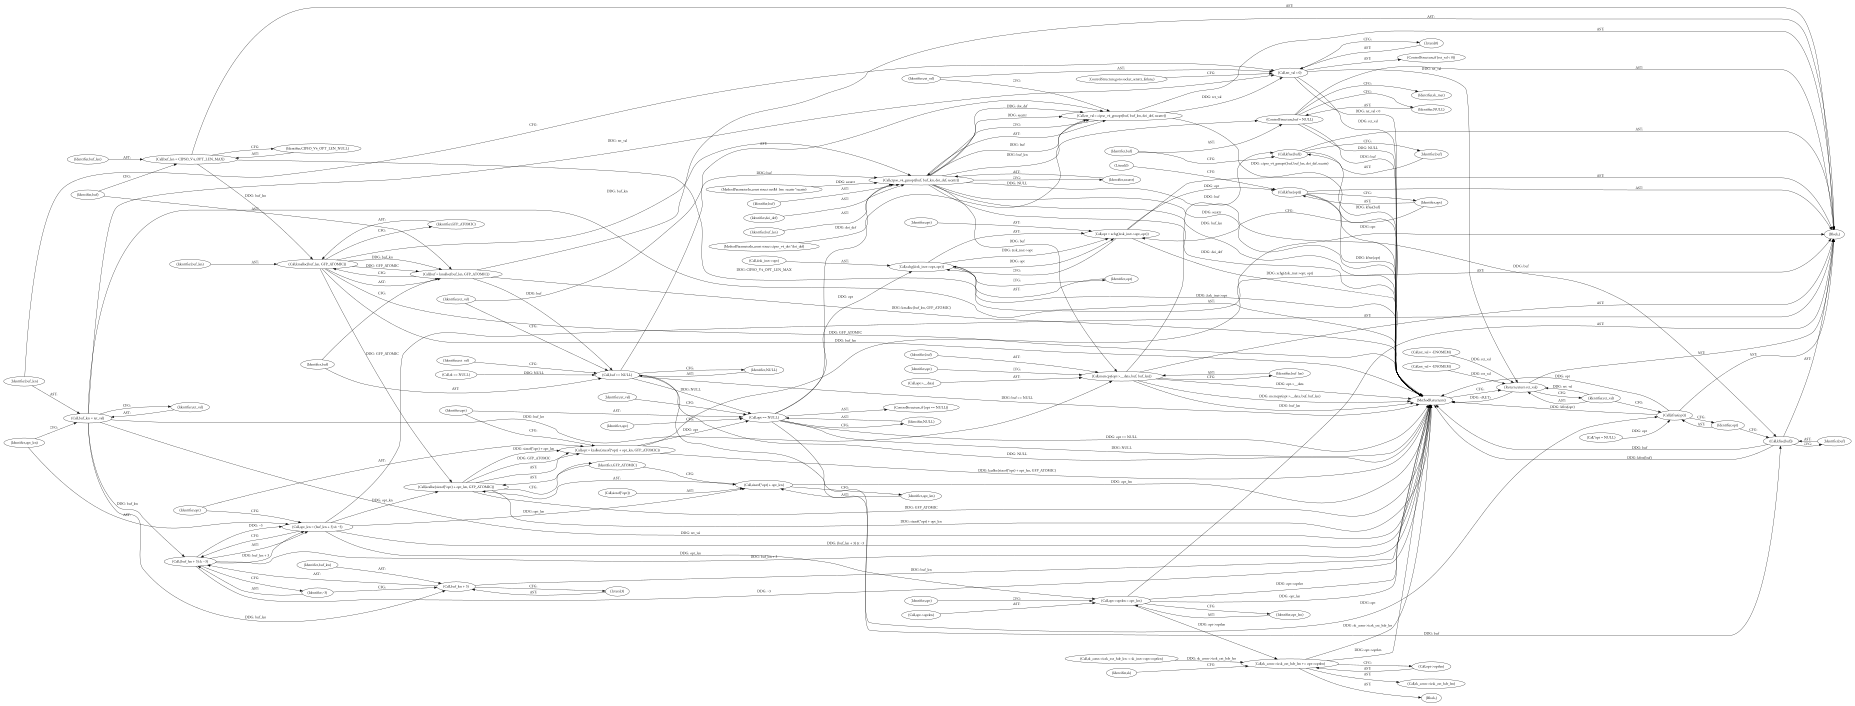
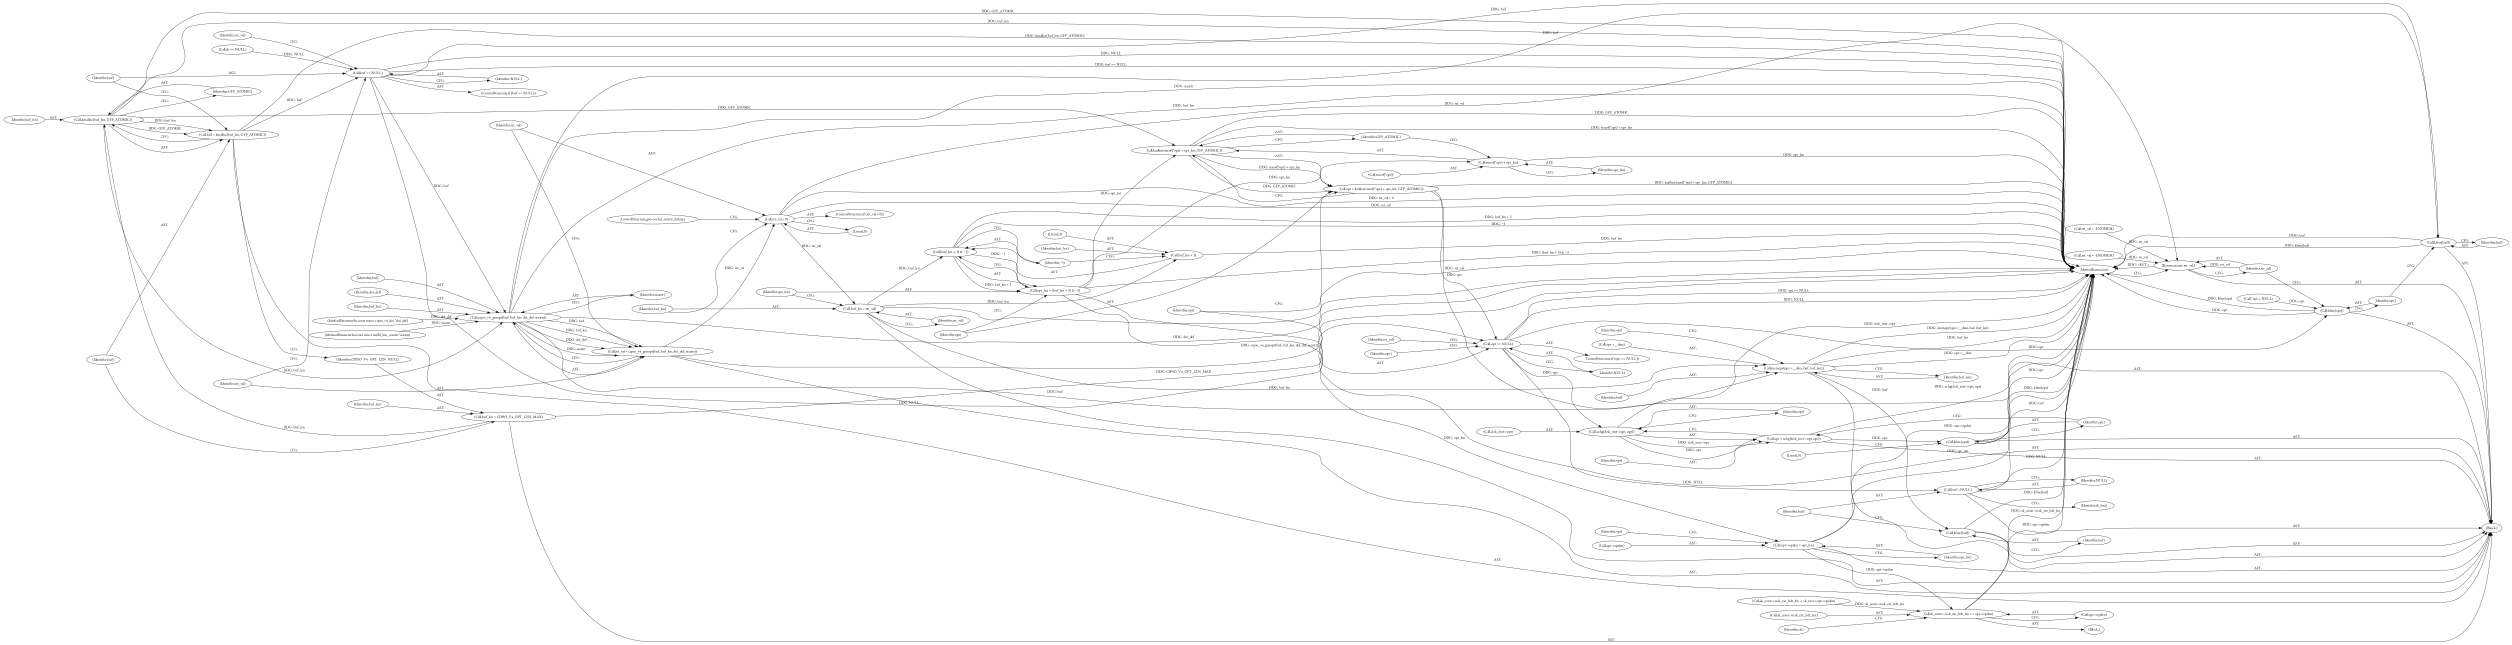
node "(ControlStructure,if (buf == NULL))": added
node "(ControlStructure,buf = NULL)": label "(ControlStructure,buf = NULL)" -> "(Call,buf = NULL)"
edge "(Call,buf_len = CIPSO_V4_OPT_LEN_MAX)" -> "(Identifier,CIPSO_V4_OPT_LEN_NULL)": now "(Call,buf = kmalloc(buf_len, GFP_ATOMIC))" -> "(Identifier,CIPSO_V4_OPT_LEN_NULL)"
edge "(Call,buf_len = ret_val)" -> "(Call,ret_val < 0)": reversed
edge "(Call,opt = kzalloc(sizeof(*opt) + opt_len, GFP_ATOMIC))" -> "(Call,kzalloc(sizeof(*opt) + opt_len, GFP_ATOMIC))": added, label "CFG:"
edge "(Call,buf_len + 3)" -> "(Literal,3)": removed, label "CFG:"
edge "(Call,sk_conn->icsk_ext_hdr_len += opt->optlen)" -> "(Call,sk_conn->icsk_ext_hdr_len)": reversed
